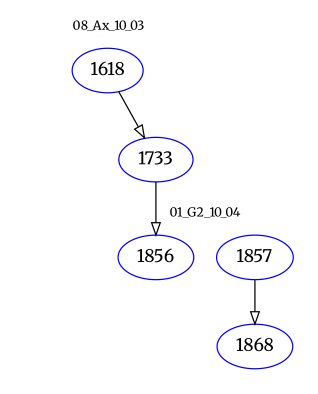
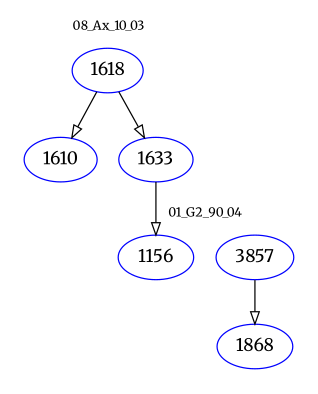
node "1610": added
node "1733": label "1733" -> "1633"
cluster "01_G2_10_04": label "01_G2_10_04" -> "01_G2_90_04"
node "1856": label "1856" -> "1156"
node "1857": label "1857" -> "3857"
